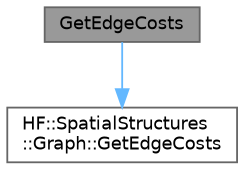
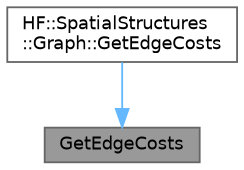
edge "GetEdgeCosts" -> "HF::SpatialStructures ::Graph::GetEdgeCosts": reversed
